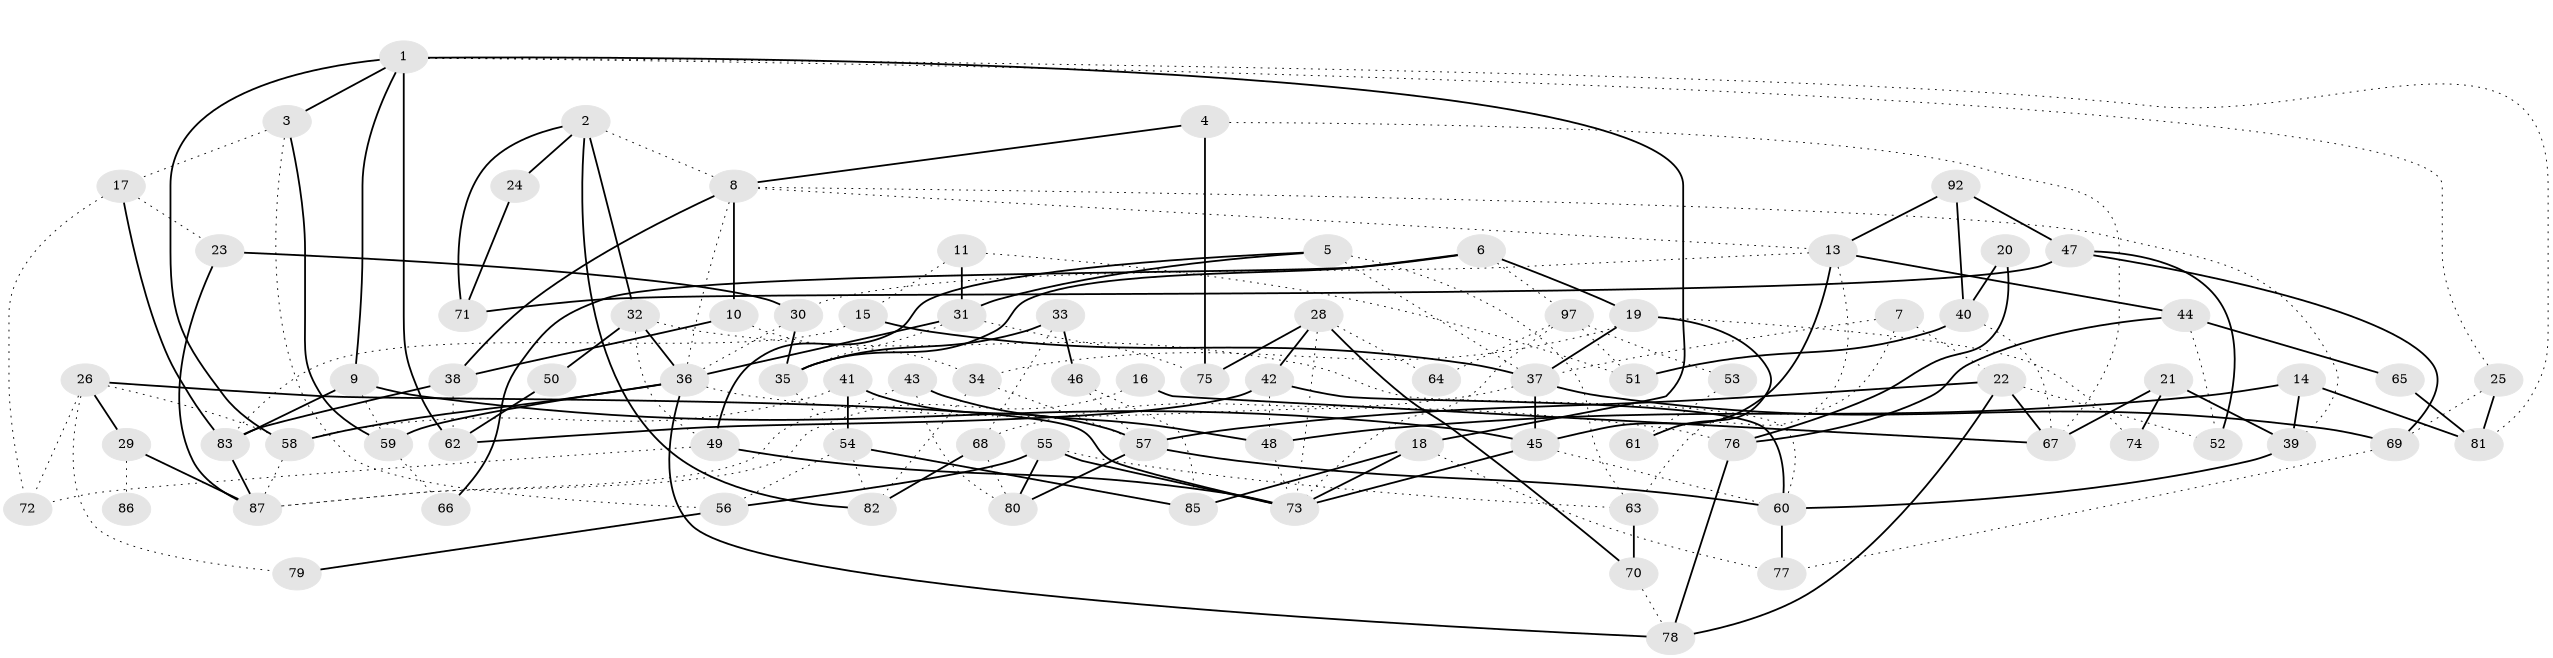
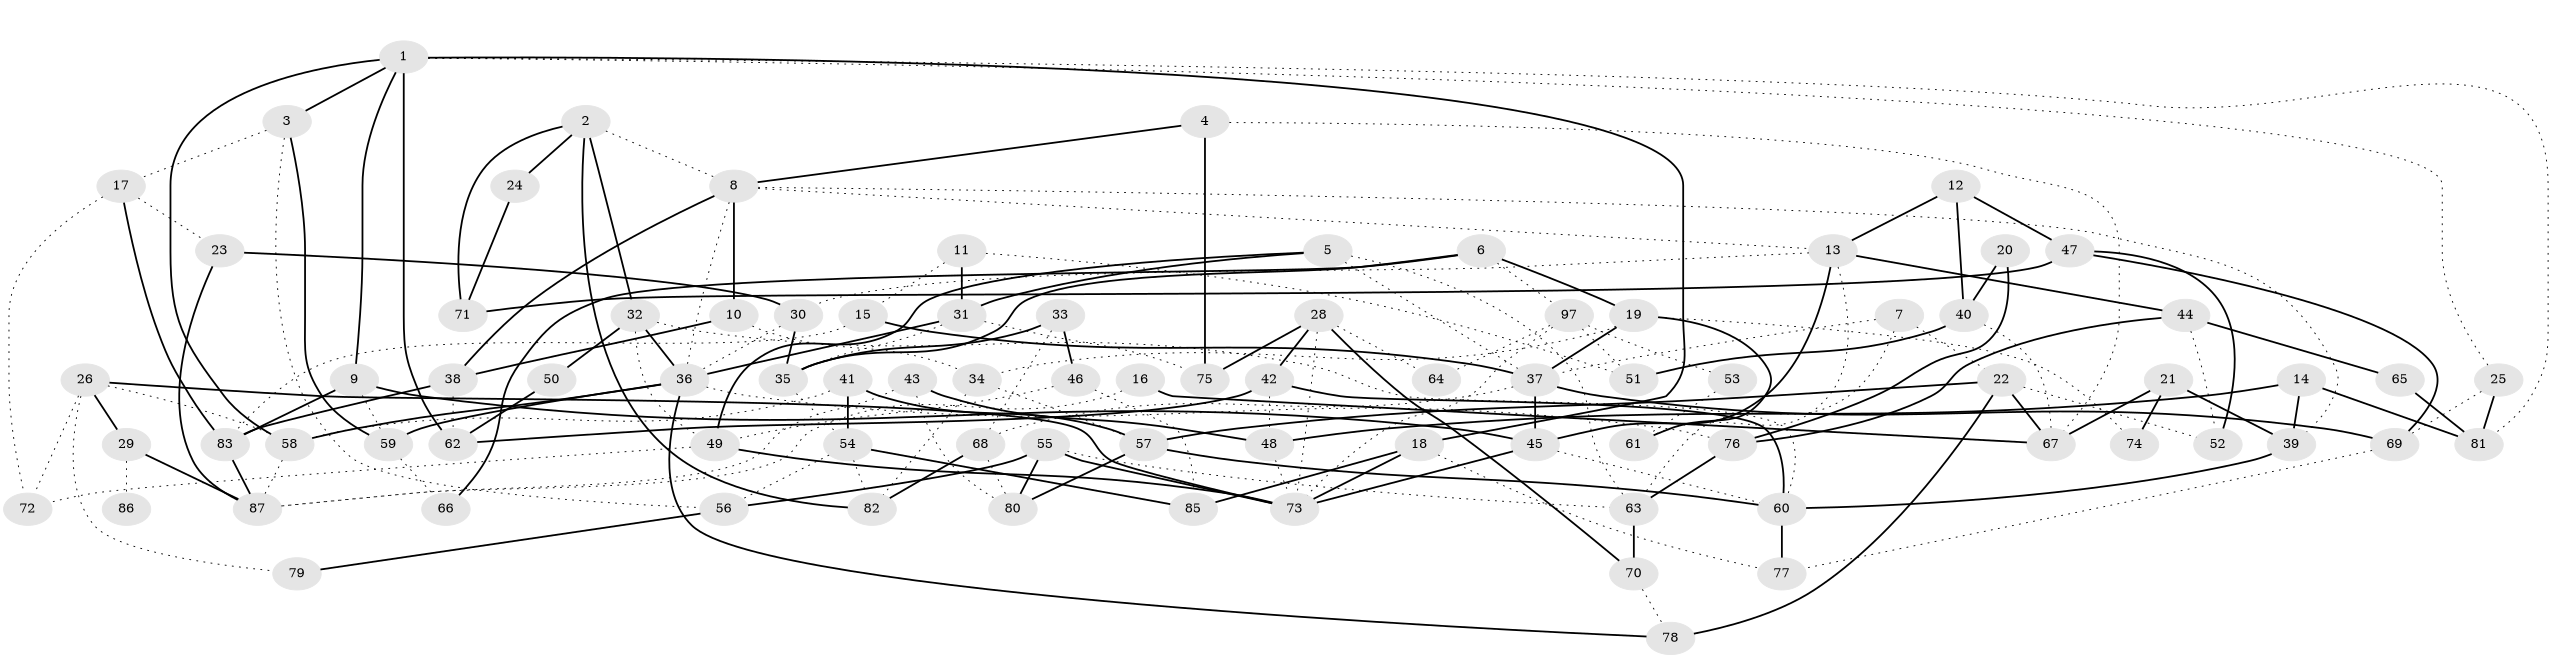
node "92": label "92" -> "12"
edge "46" -- "57": now "46" -- "49"
edge "76" -- "78": now "76" -- "63"
